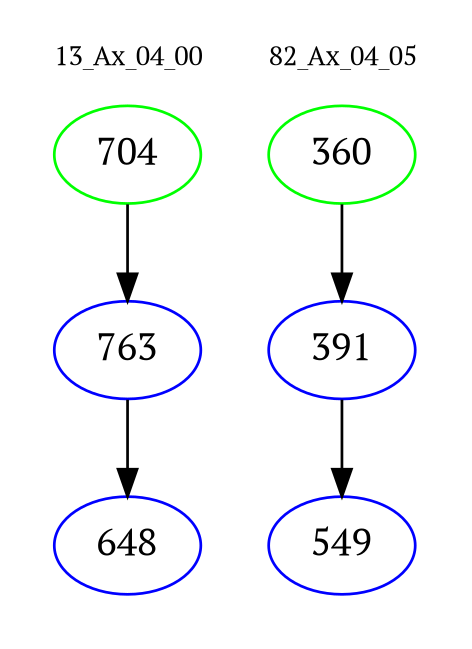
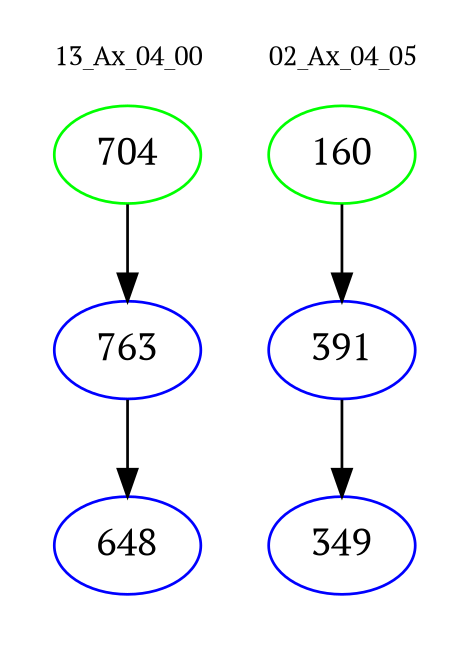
cluster "82_Ax_04_05": label "82_Ax_04_05" -> "02_Ax_04_05"
node "360": label "360" -> "160"
node "549": label "549" -> "349"
